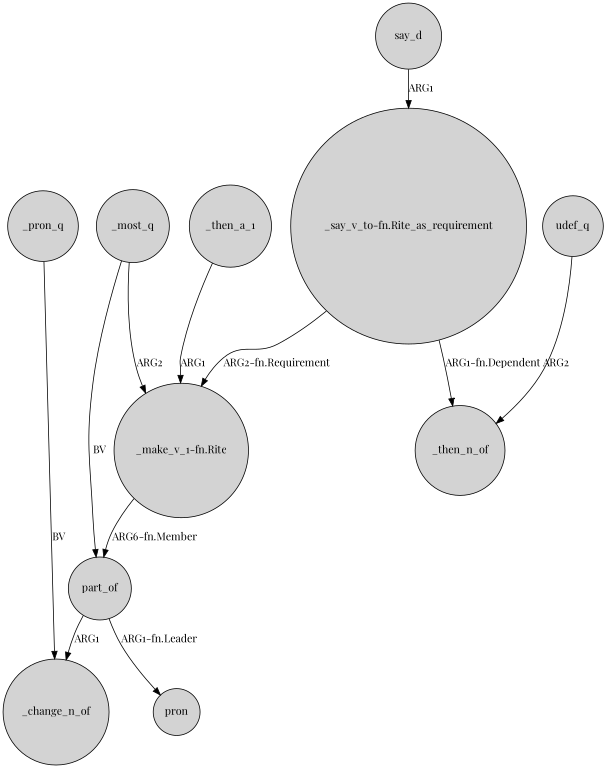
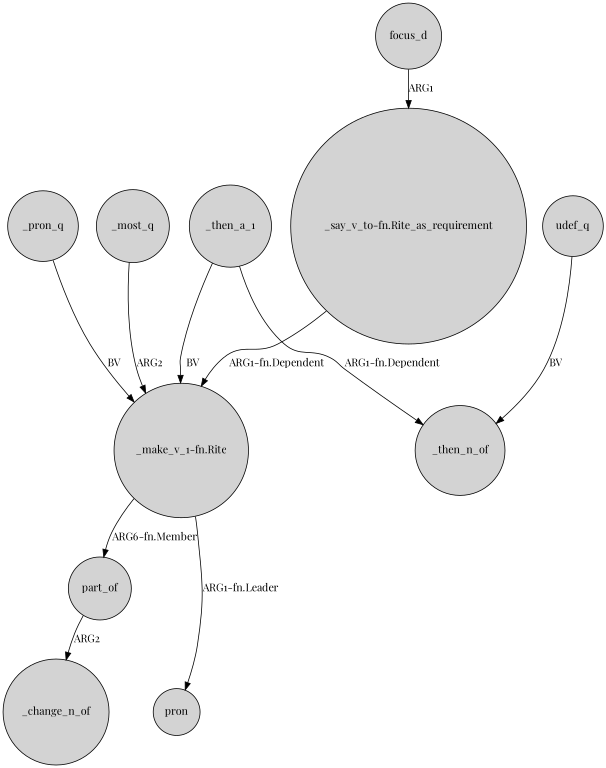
node "say_d": label "say_d" -> "focus_d"
edge "_then_a_1" -> "_make_v_1-fn.Rite": label "ARG1" -> "BV"
edge "_say_v_to-fn.Rite_as_requirement" -> "_make_v_1-fn.Rite": label "ARG2-fn.Requirement" -> "ARG1-fn.Dependent"
edge "udef_q" -> "_then_n_of": label "ARG2" -> "BV"
edge "_say_v_to-fn.Rite_as_requirement" -> "_then_n_of": now "_then_a_1" -> "_then_n_of"
edge "_most_q" -> "part_of": removed, label "BV"
edge "_pron_q" -> "_change_n_of": now "_pron_q" -> "_make_v_1-fn.Rite"
edge "part_of" -> "_change_n_of": label "ARG1" -> "ARG2"
edge "part_of" -> "pron": now "_make_v_1-fn.Rite" -> "pron"
